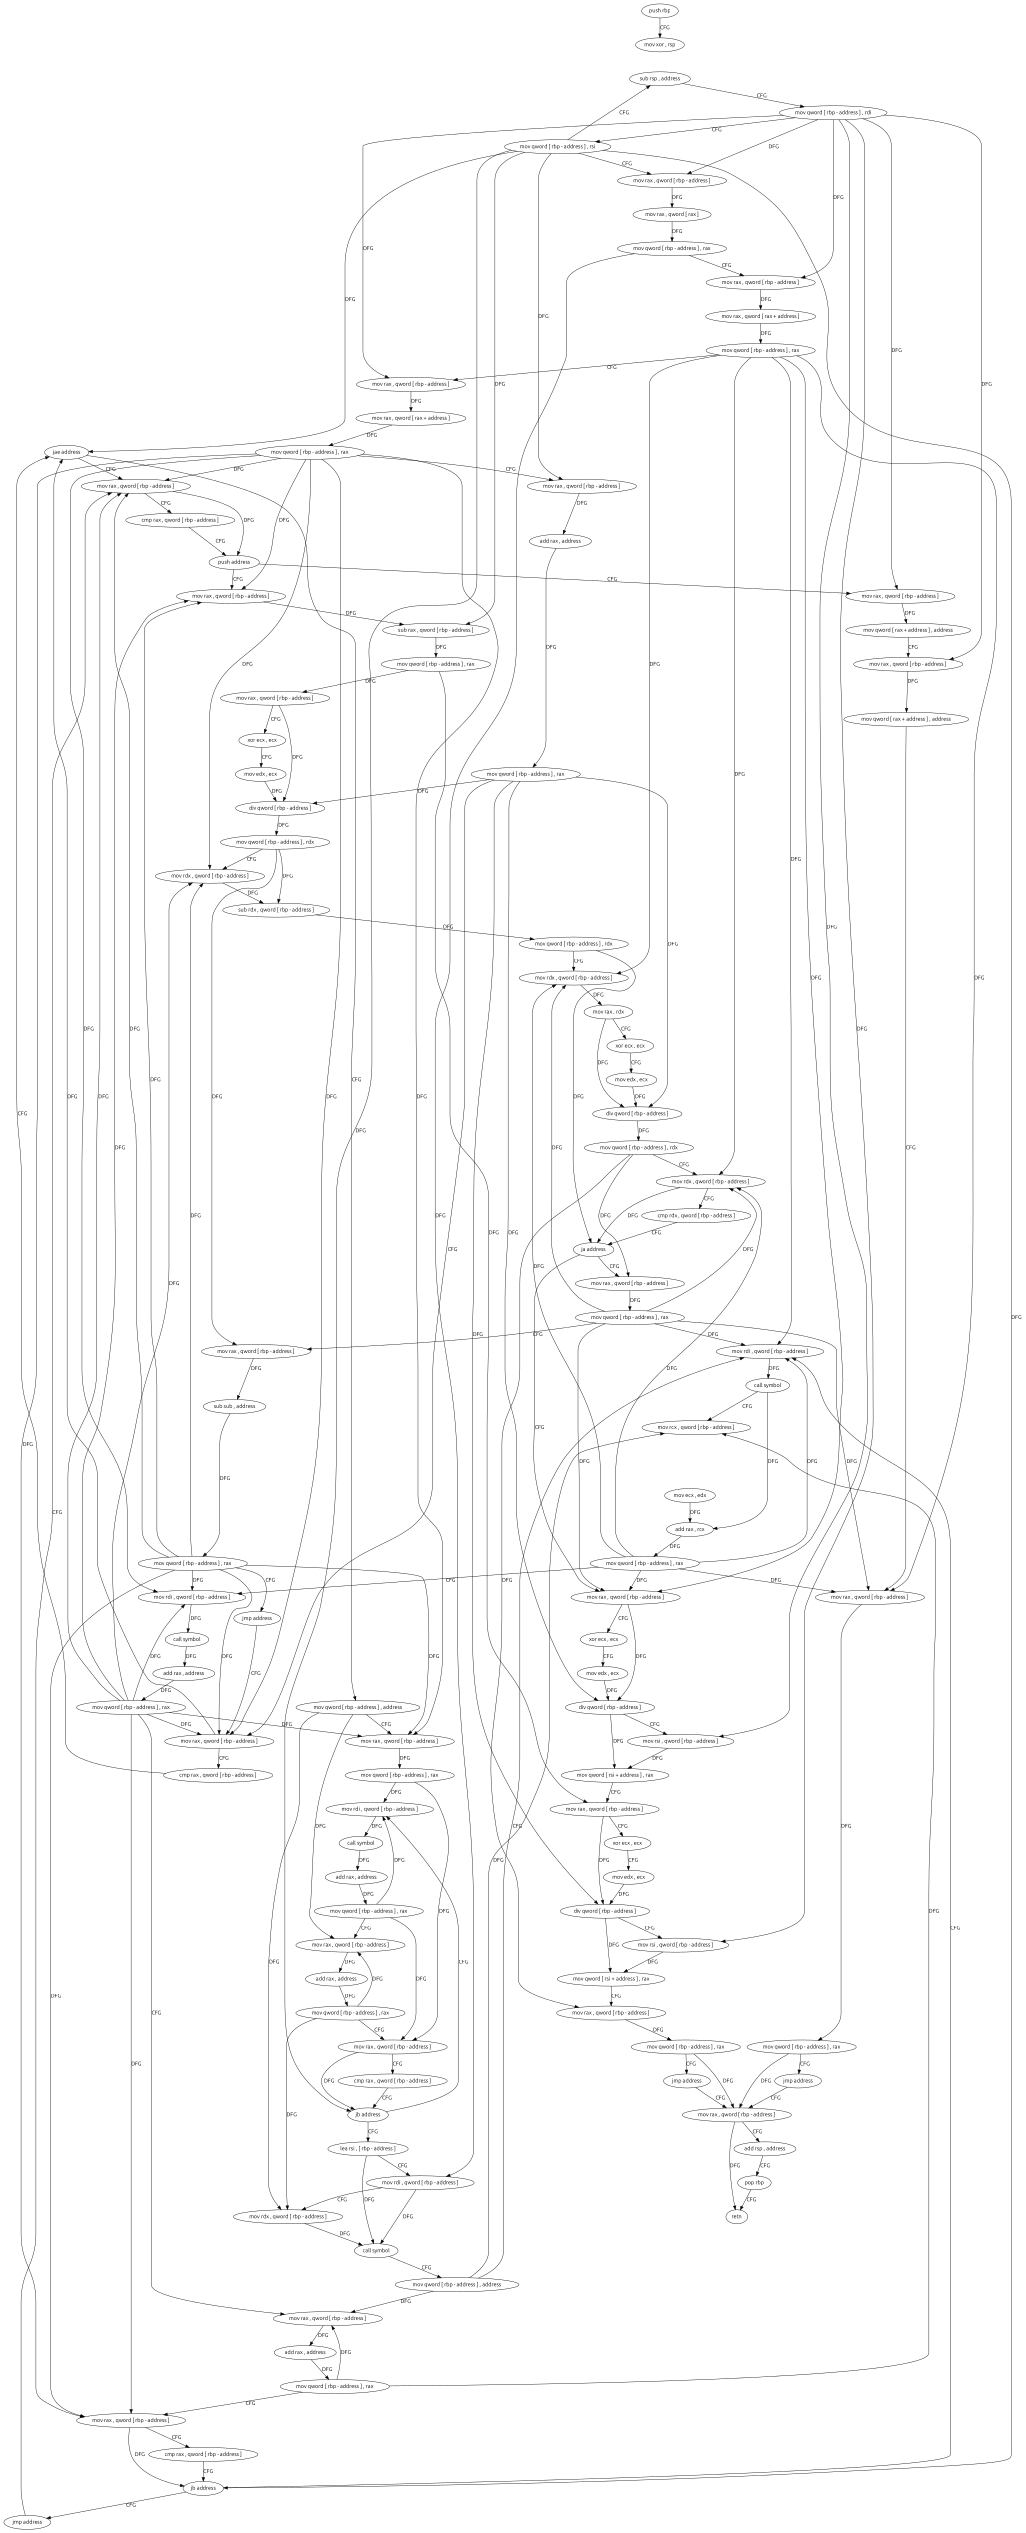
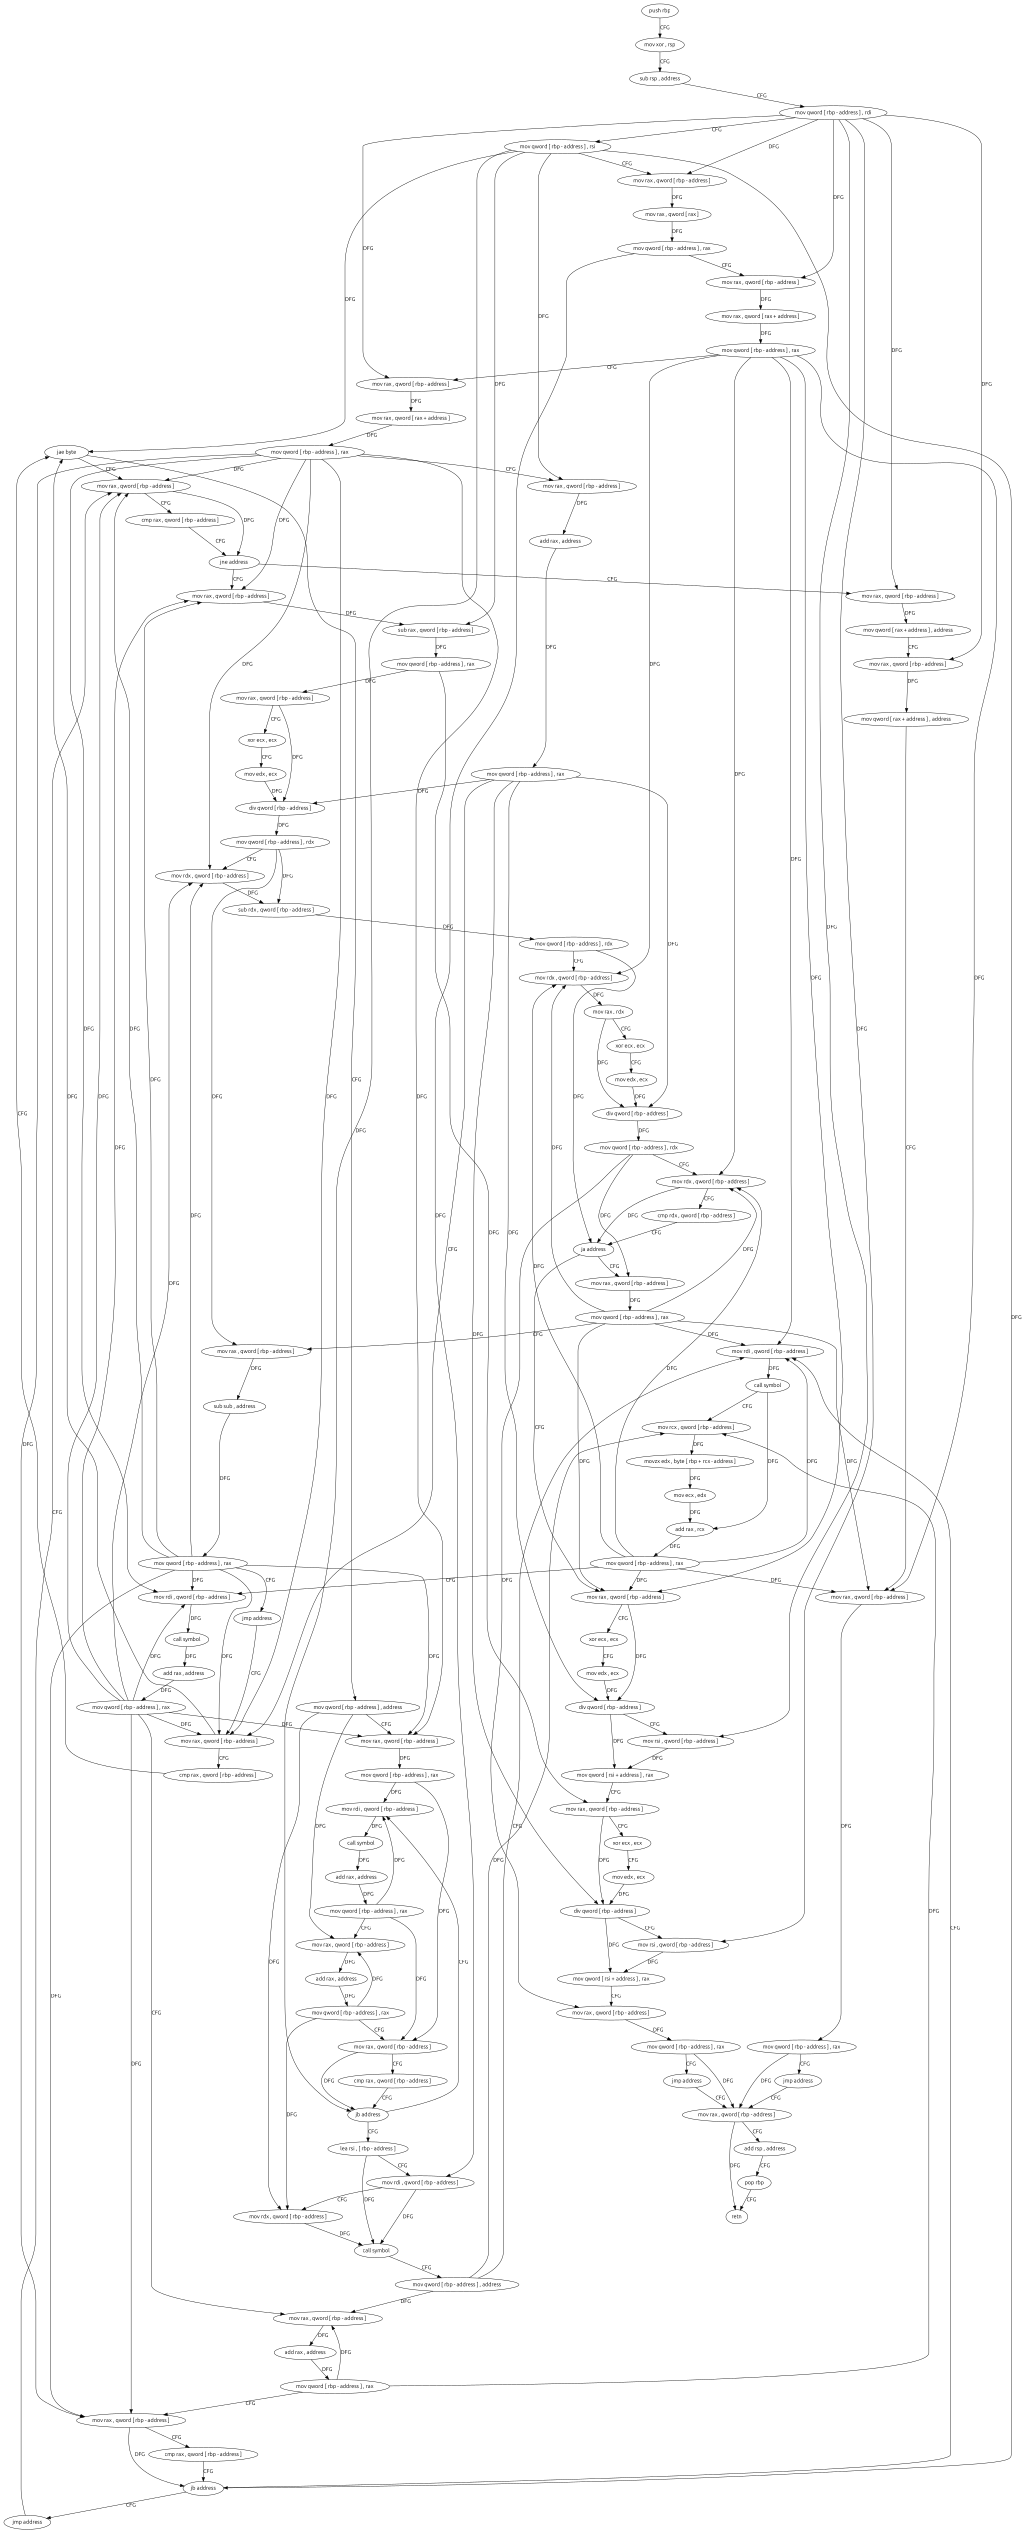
edge "mov qword [ rbp - address ] , rsi" -> "sub rsp , address": now "mov xor , rsp" -> "sub rsp , address"
node "jae address": label "jae address" -> "jae byte"
node "push address": label "push address" -> "jne address"
node "movzx edx , byte [ rbp + rcx - address ]": added
